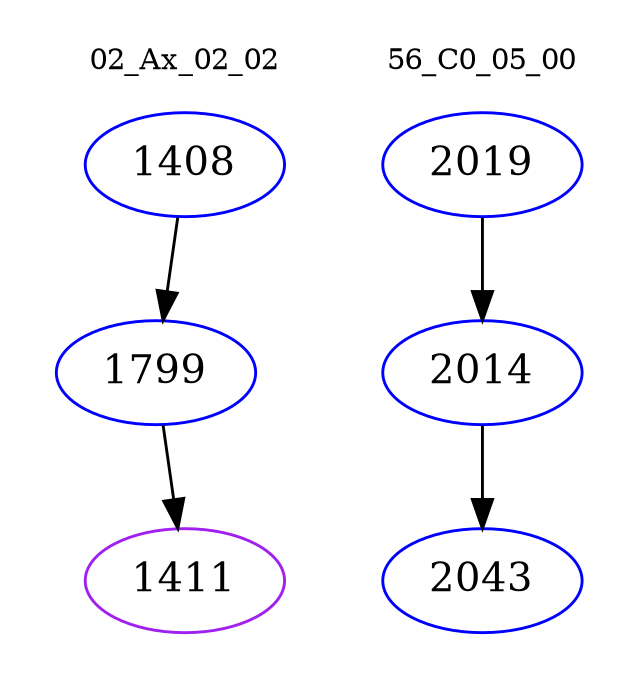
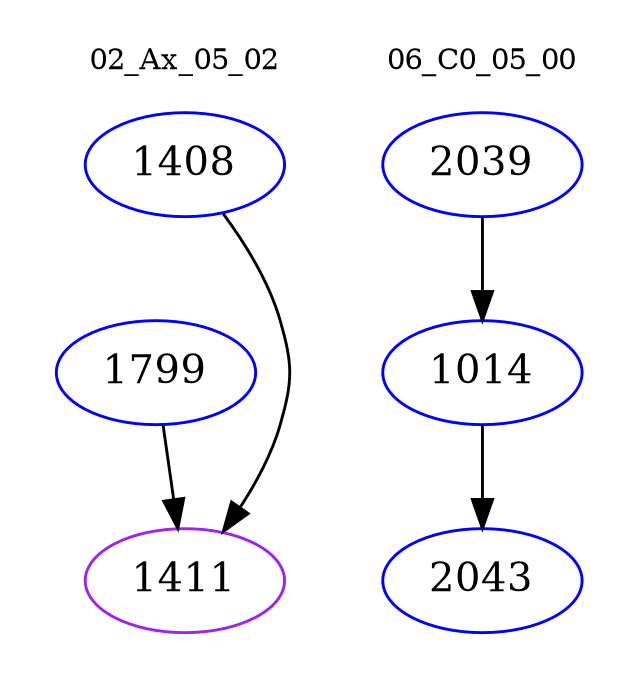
cluster "02_Ax_02_02": label "02_Ax_02_02" -> "02_Ax_05_02"
cluster "56_C0_05_00": label "56_C0_05_00" -> "06_C0_05_00"
node "2019": label "2019" -> "2039"
edge "1408" -> "1799": now "1408" -> "1411"
node "2014": label "2014" -> "1014"
